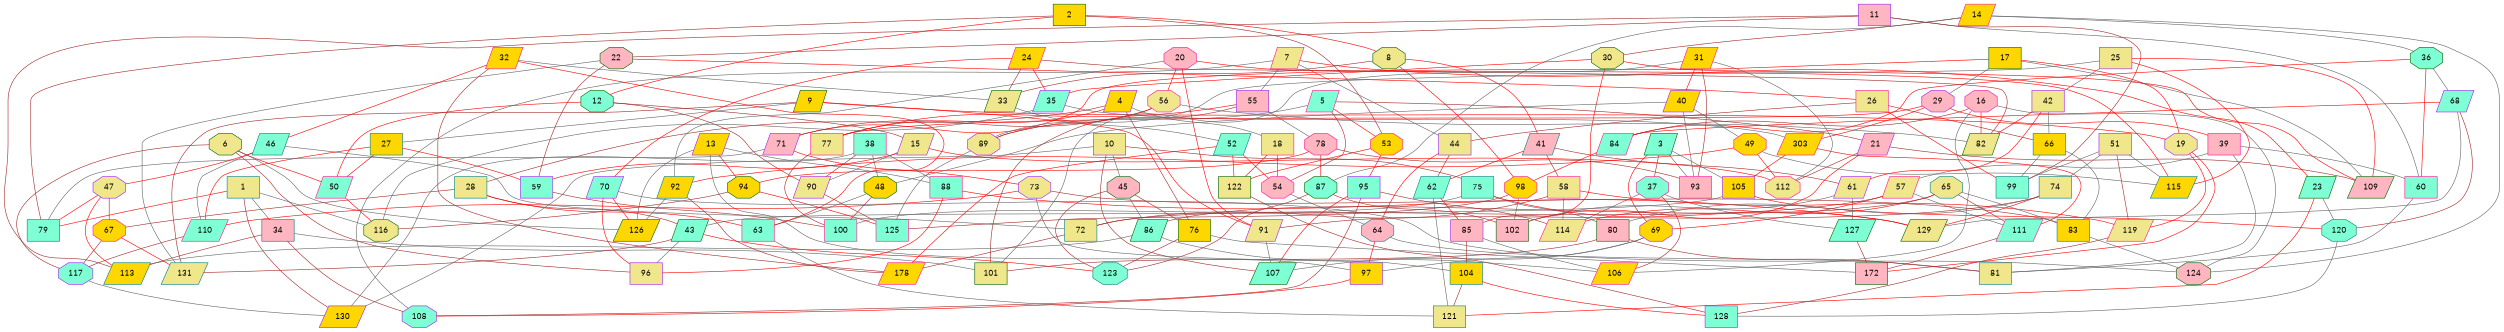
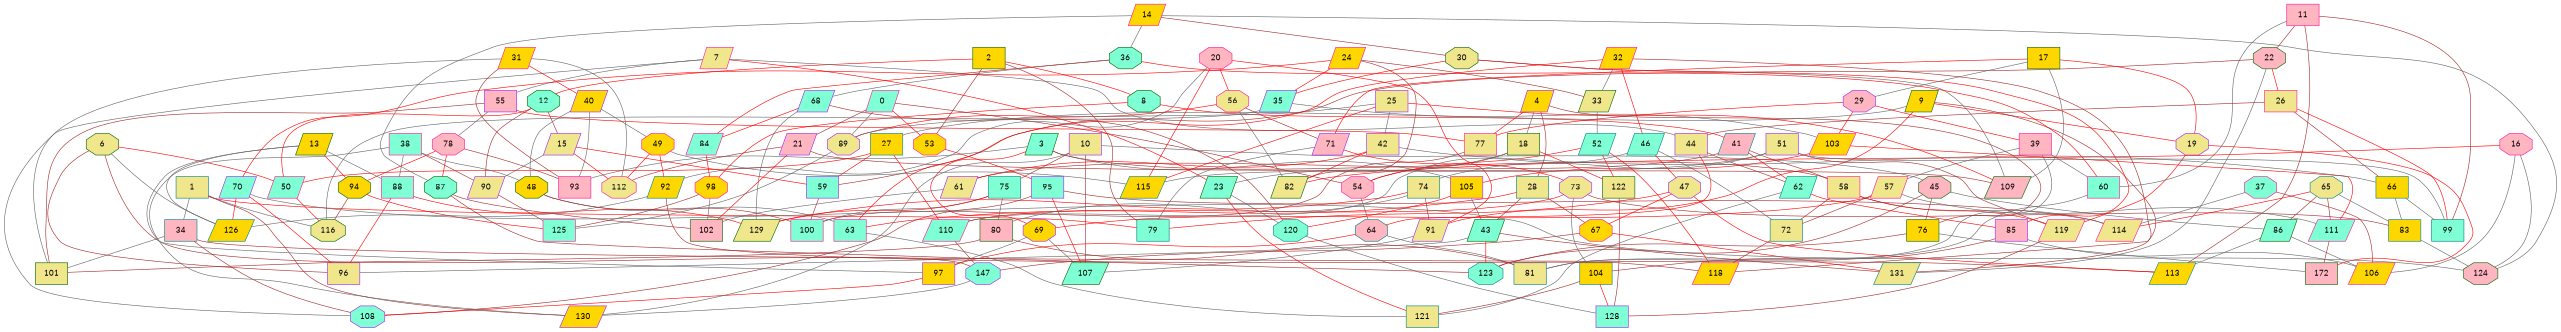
node "11": color purple -> deeppink
node "8": fillcolor khaki -> aquamarine
edge "8" -- "33": removed
edge "30" -- "109": color red -> gray40
node "5": label "5" -> "0"
edge "16" -- "84": removed
node "13": color purple -> darkgreen
node "18": color deeppink -> darkgreen
node "303": label "303" -> "103"
edge "3" -- "37": now "3" -- "58"
edge "53" -- "122": removed
edge "18" -- "23": added
node "126": color darkgreen -> teal
node "127": removed
node "117": label "117" -> "147"
node "178": label "178" -> "118"
